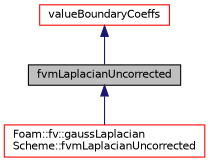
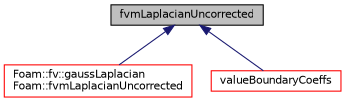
edge "fvmLaplacianUncorrected" -> "valueBoundaryCoeffs": reversed
node "Foam::fv::gaussLaplacian Scheme::fvmLaplacianUncorrected": label "Foam::fv::gaussLaplacian Scheme::fvmLaplacianUncorrected" -> "Foam::fv::gaussLaplacian Foam::fvmLaplacianUncorrected"
